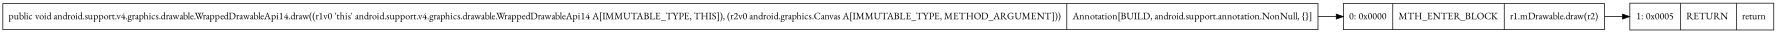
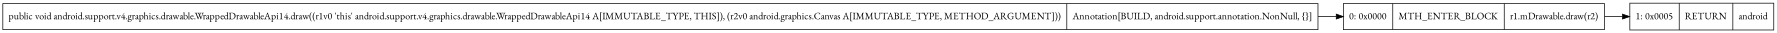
node "1: 0x0005": text "return" -> "android"
